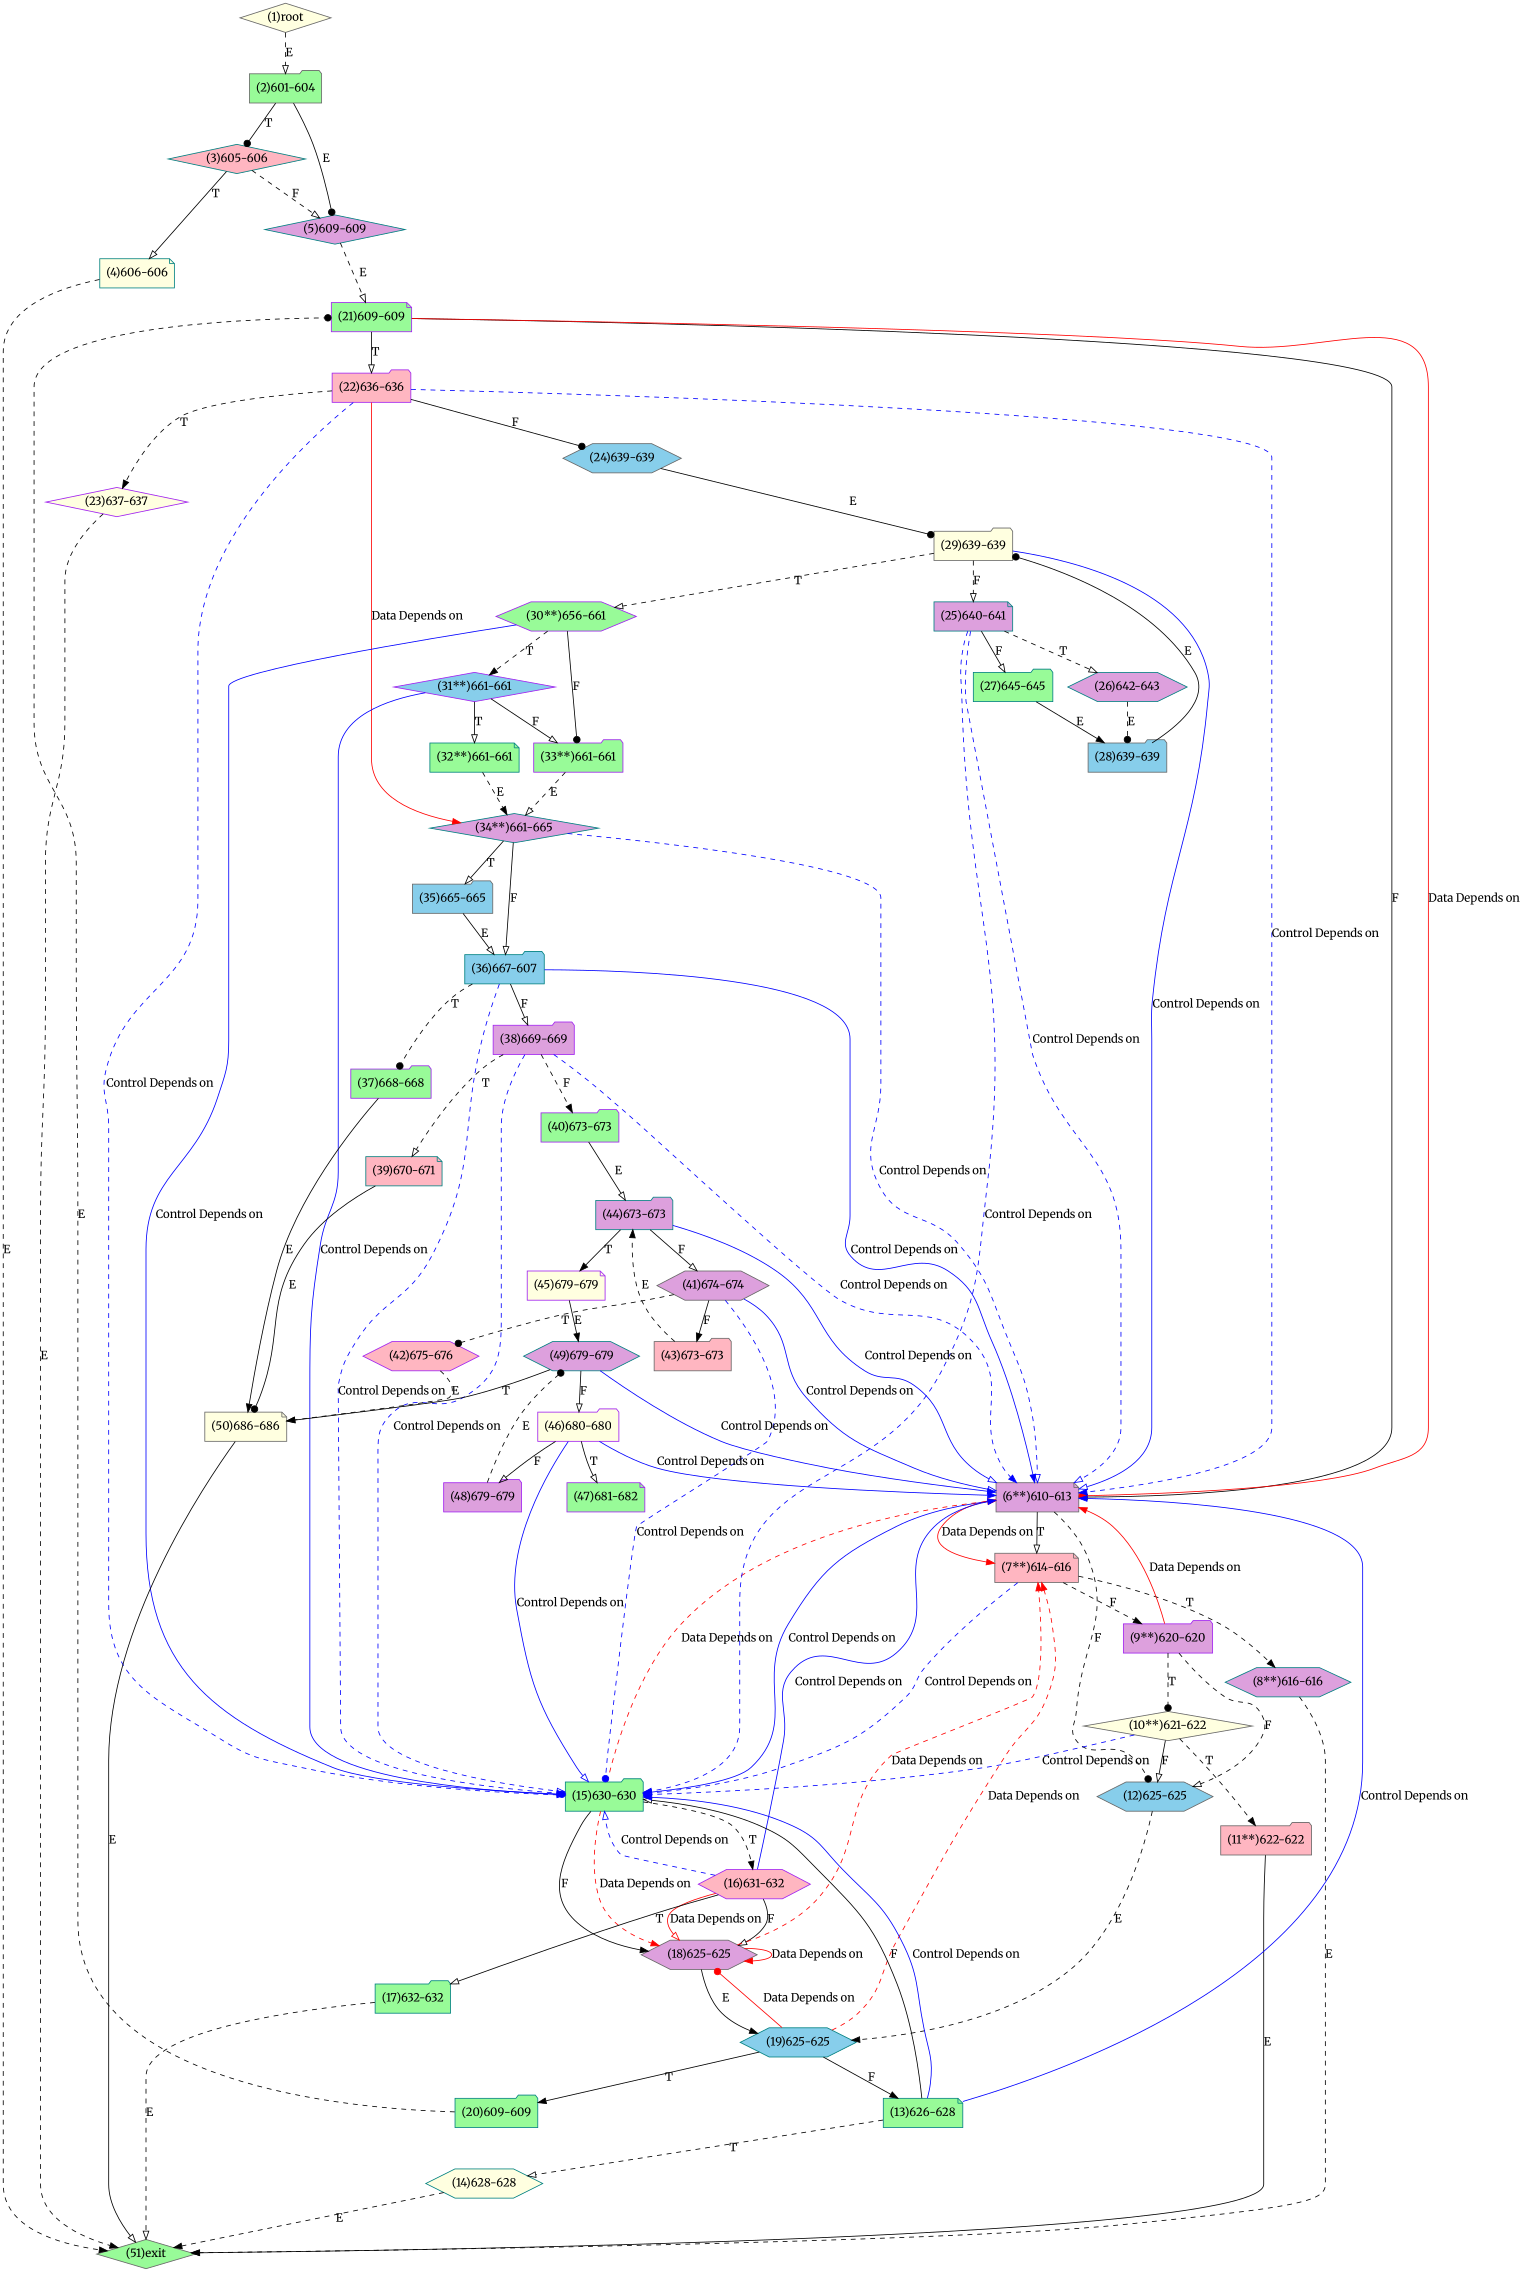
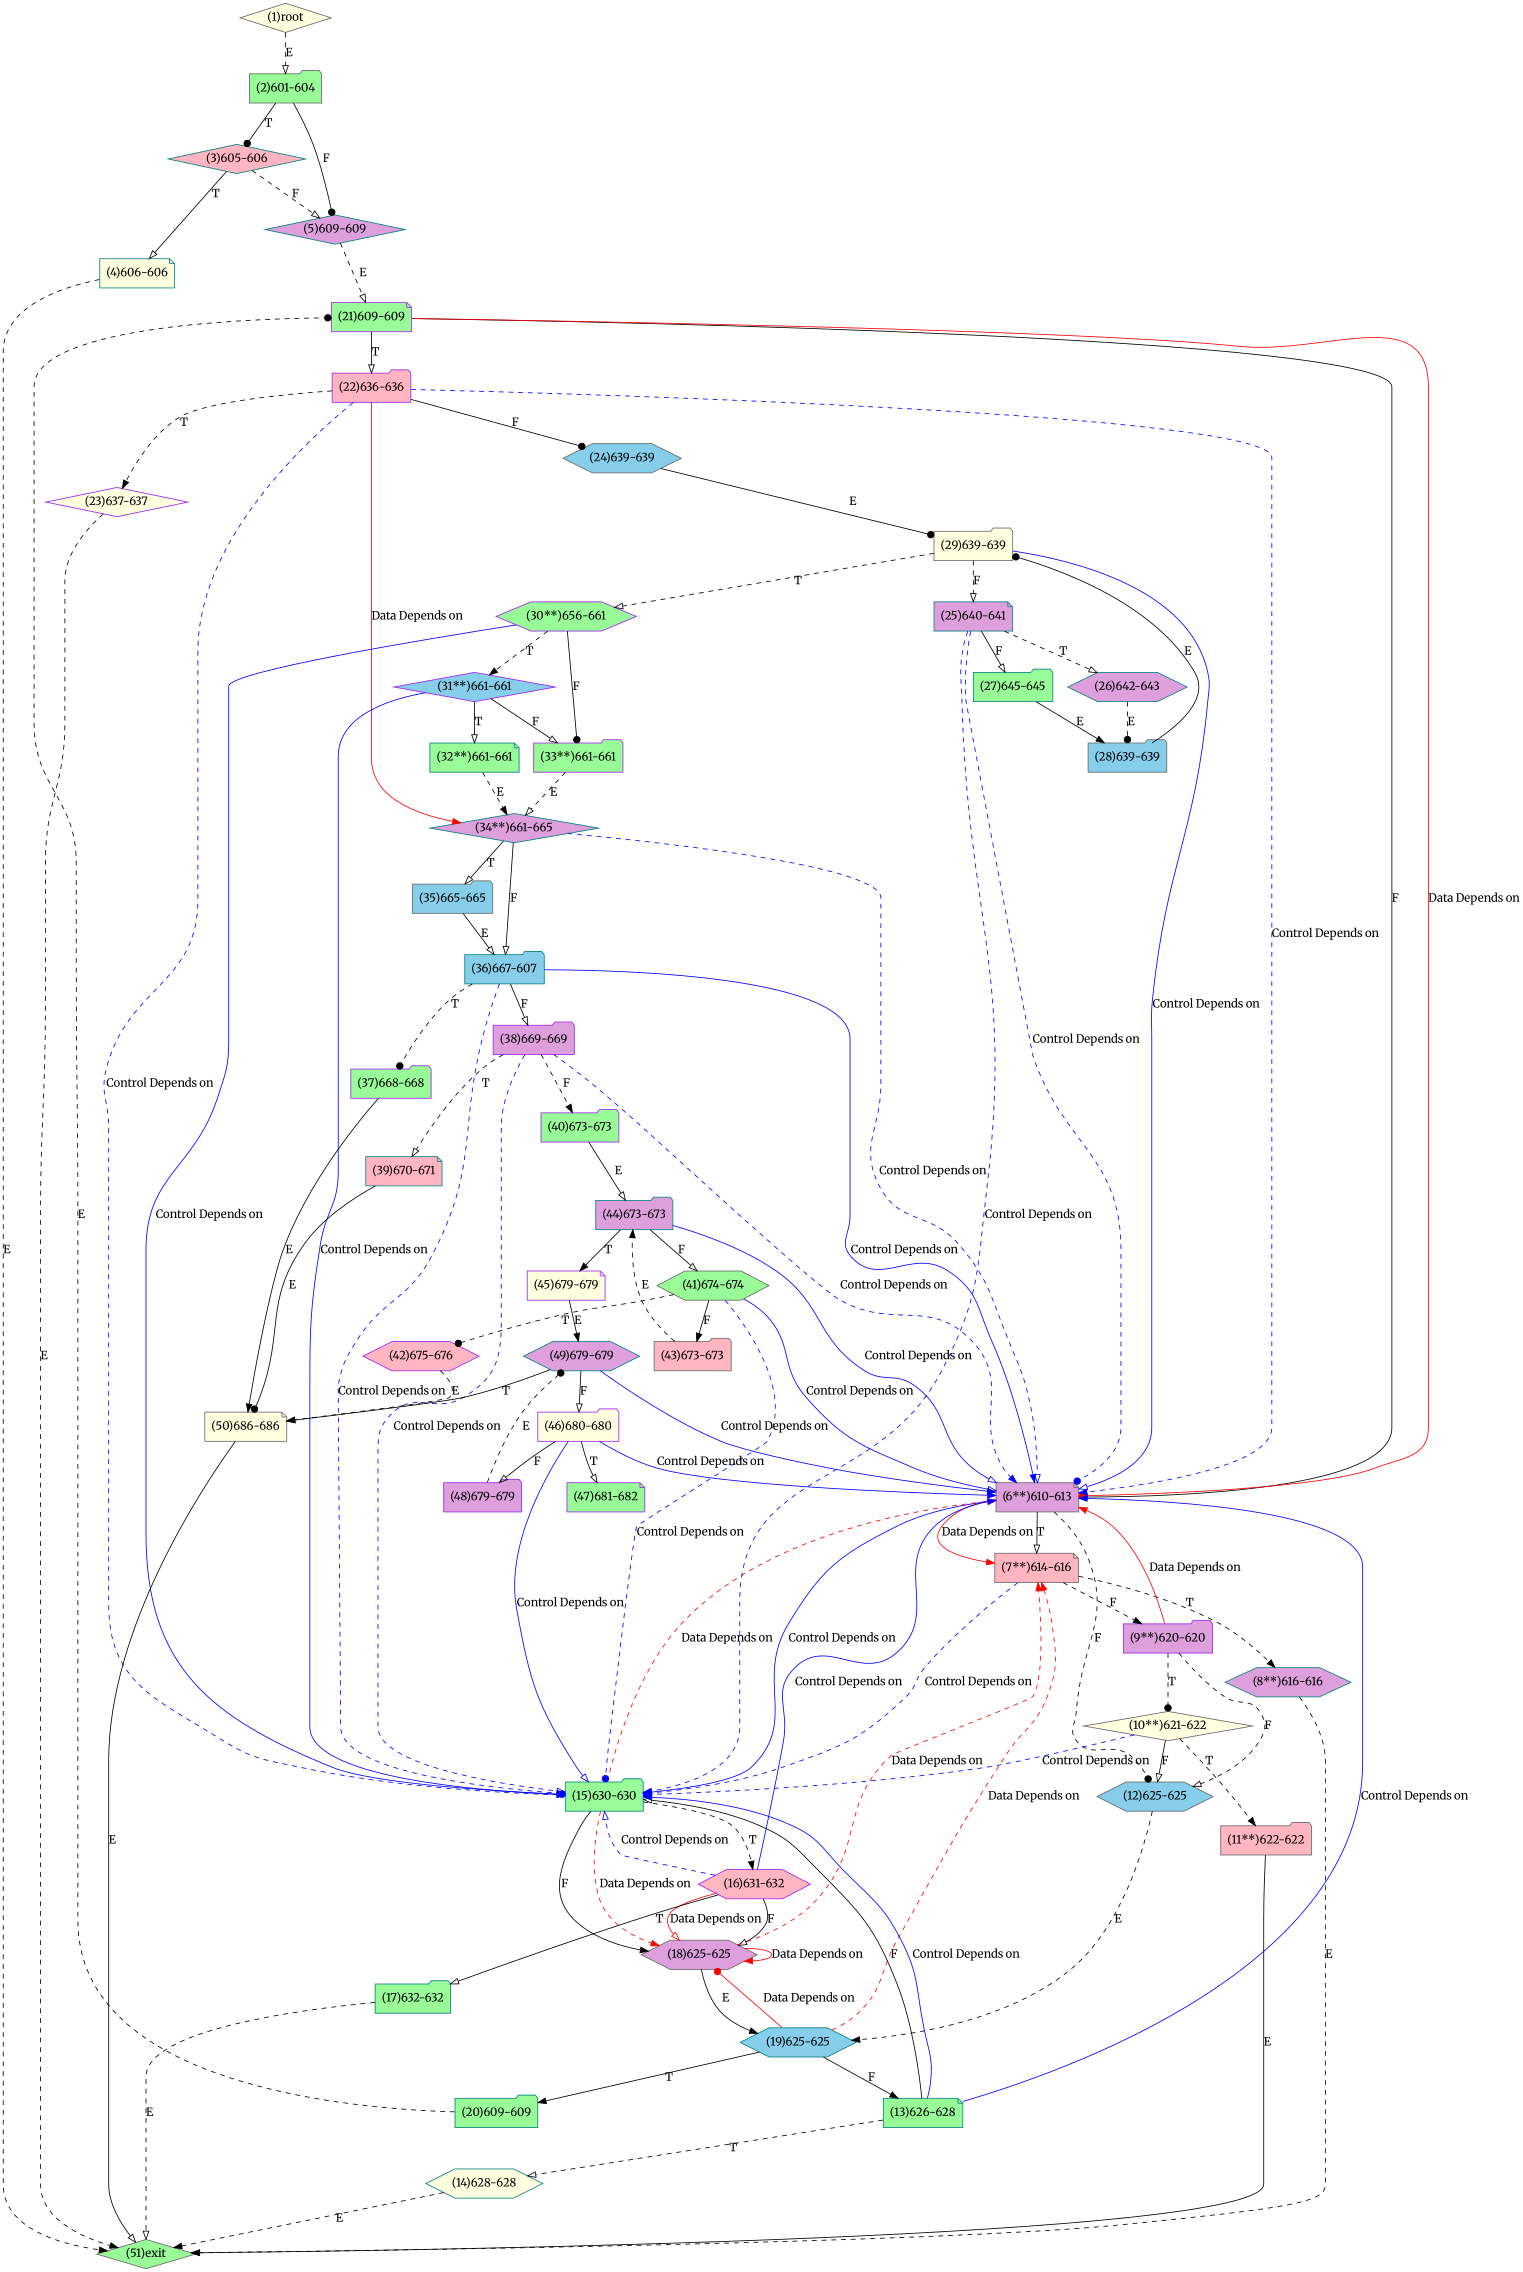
edge "(2)601-604" -> "(5)609-609": label "E" -> "F"
edge "(25)640-641" -> "(6**)610-613": arrowhead onormal -> dot
node "(41)674-674": fillcolor plum -> palegreen
